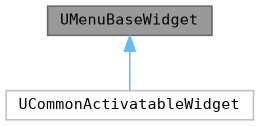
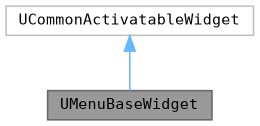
edge "UCommonActivatableWidget" -> "UMenuBaseWidget": reversed
